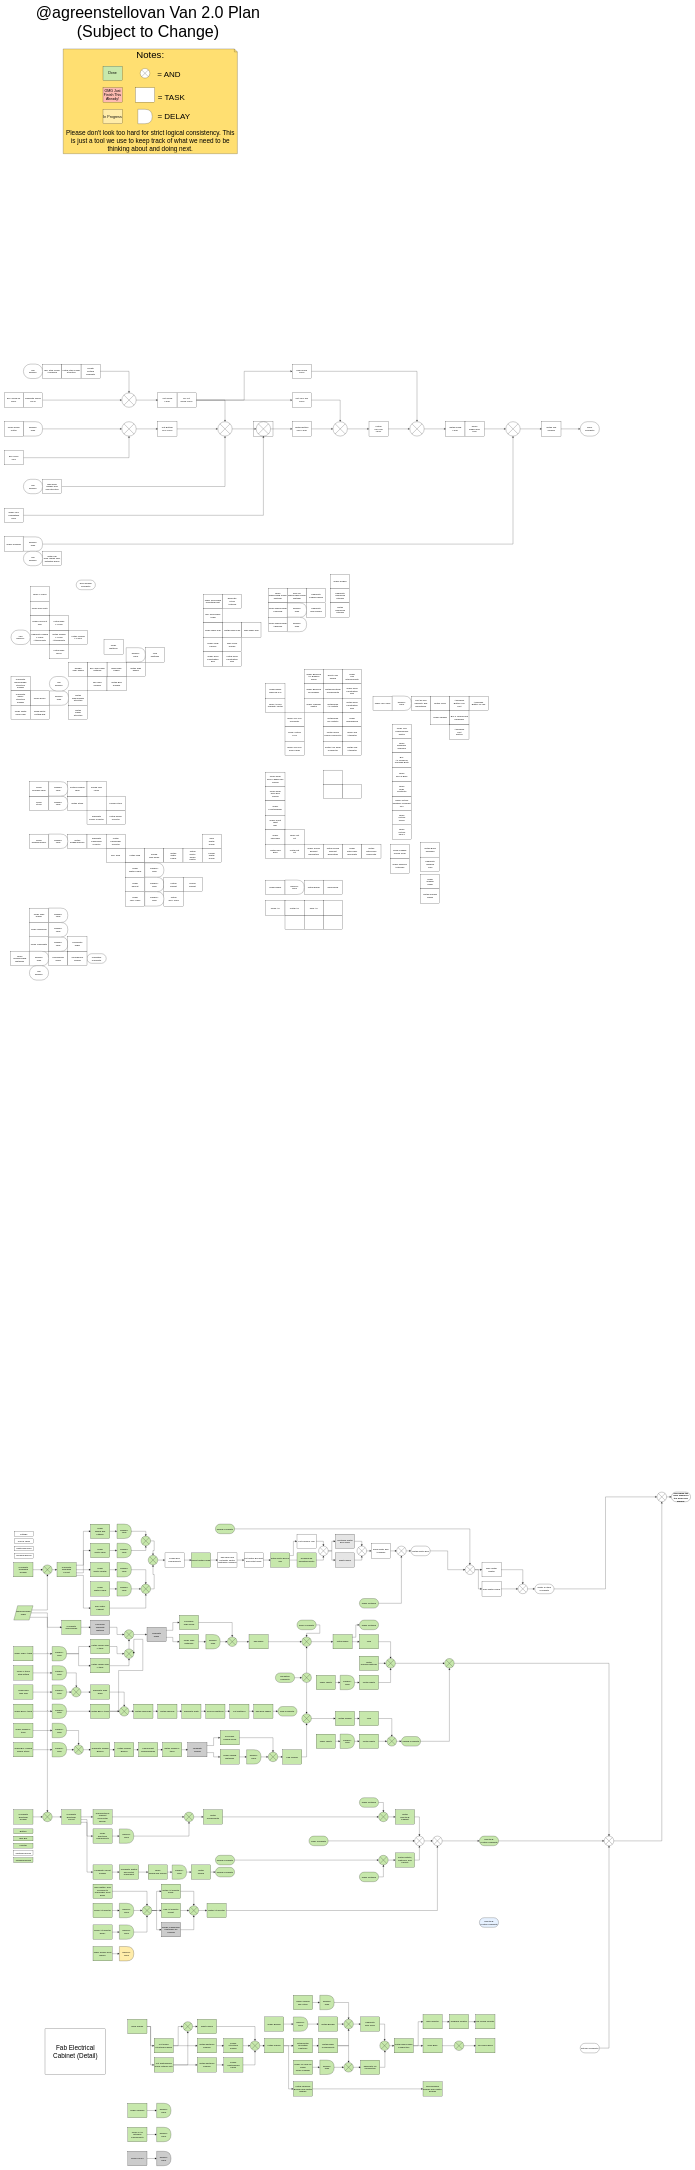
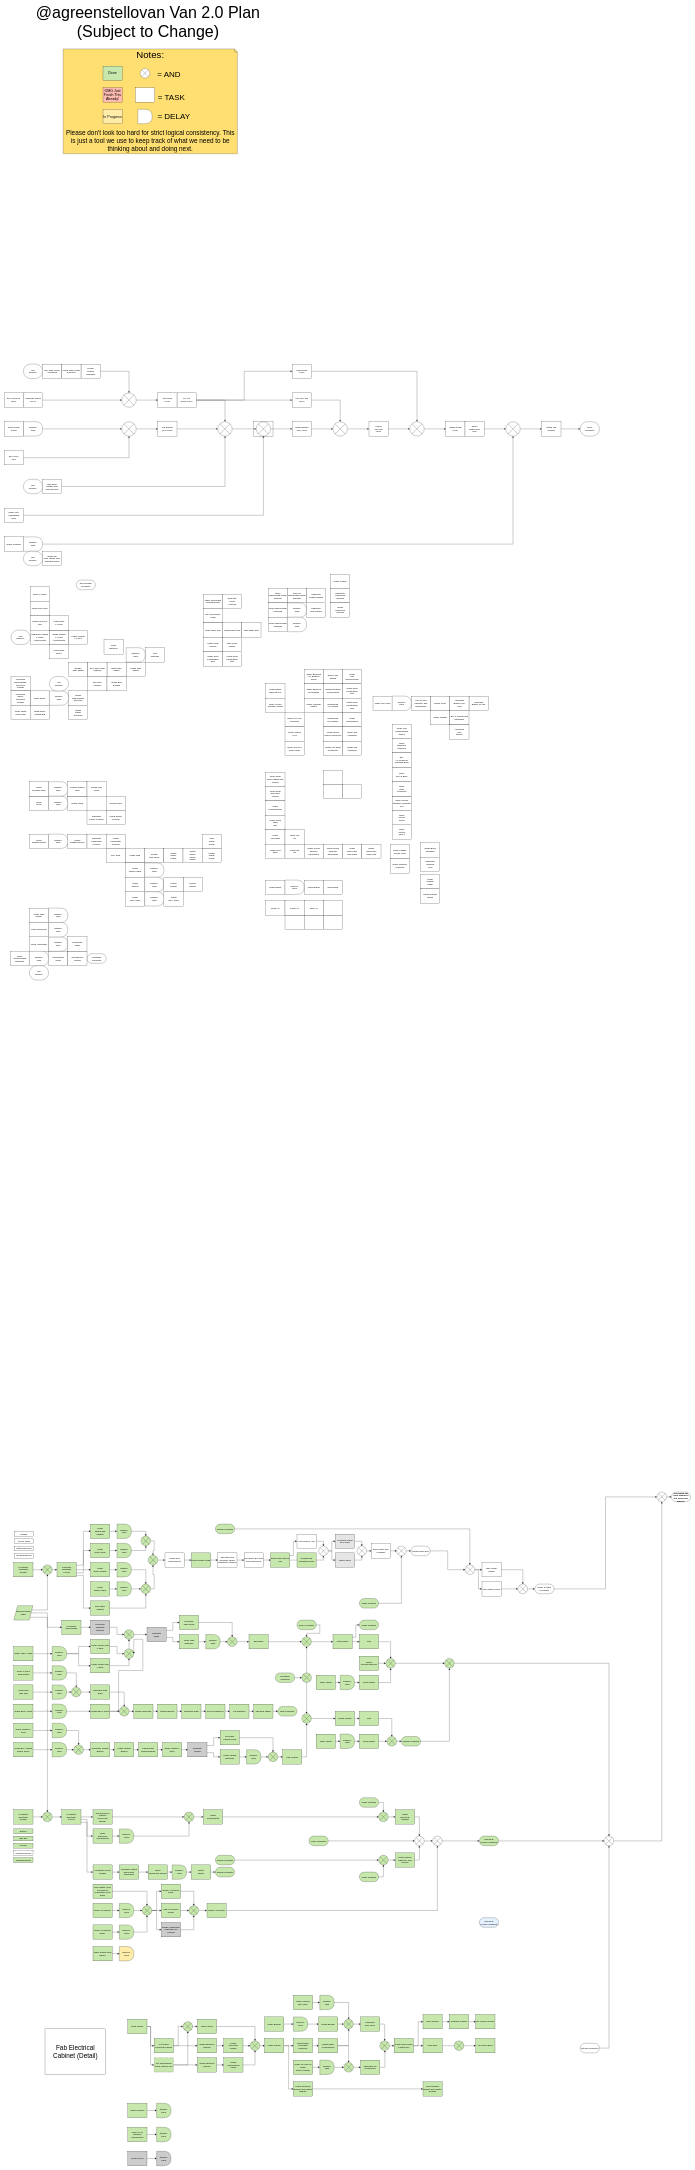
node "Cut Switchboard Panel (interior cut)": style solid -> dashed
